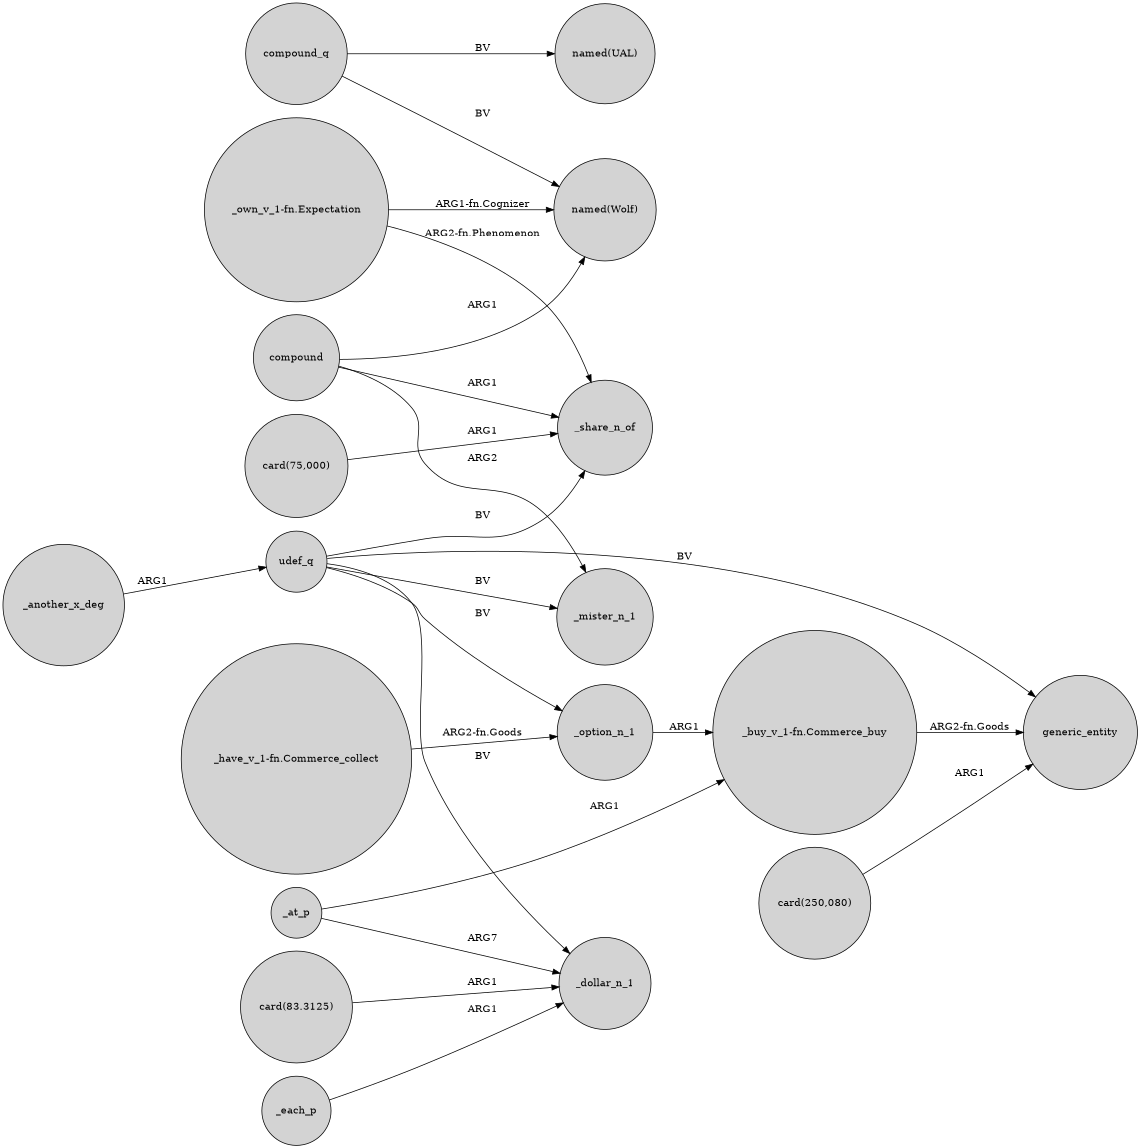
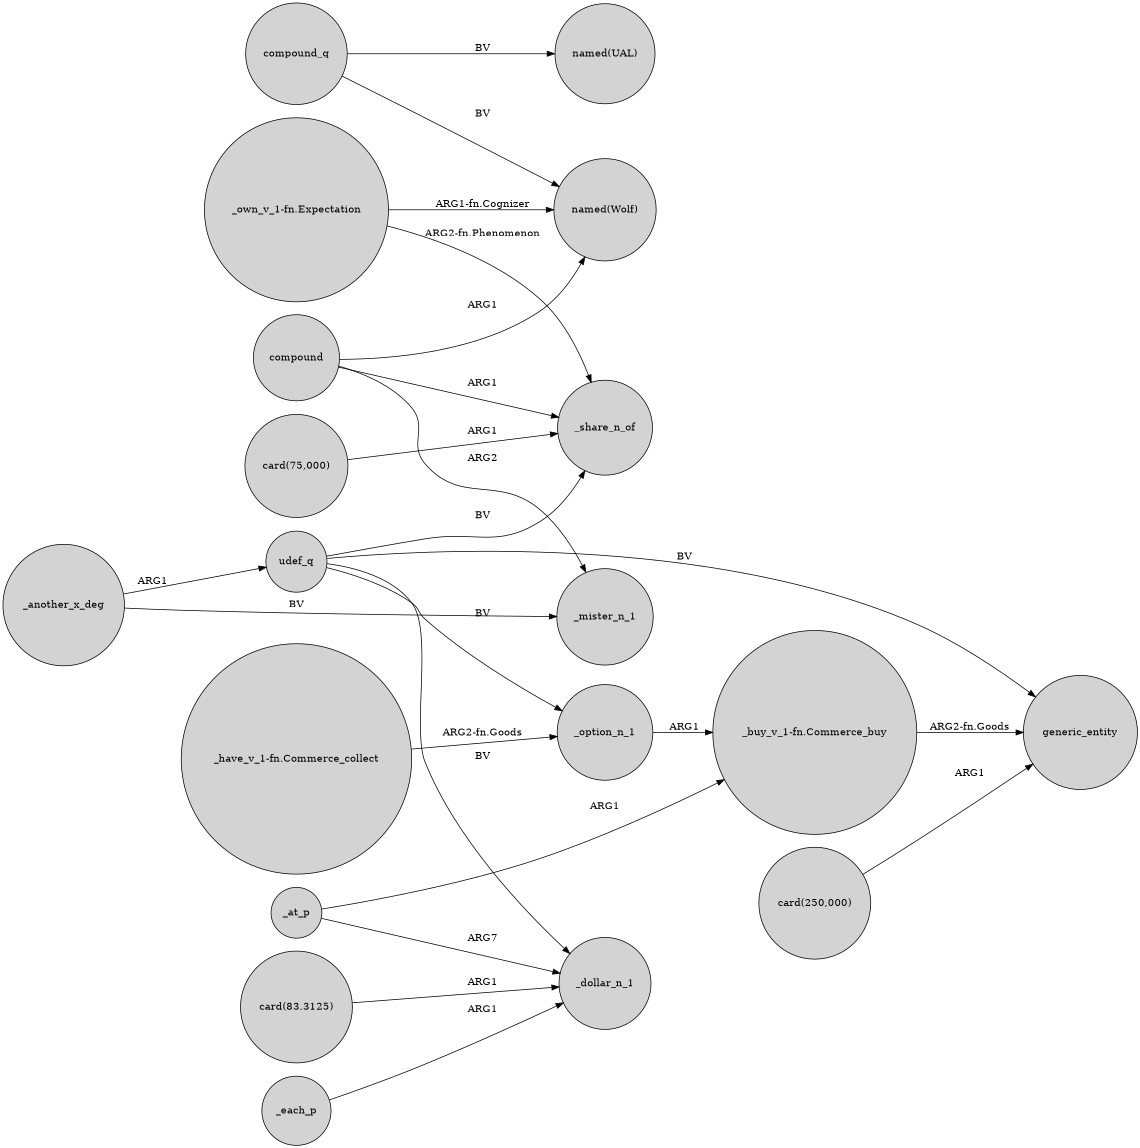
edge "udef_q" -> "_mister_n_1": now "_another_x_deg" -> "_mister_n_1"
node "card(250,080)": label "card(250,080)" -> "card(250,000)"
